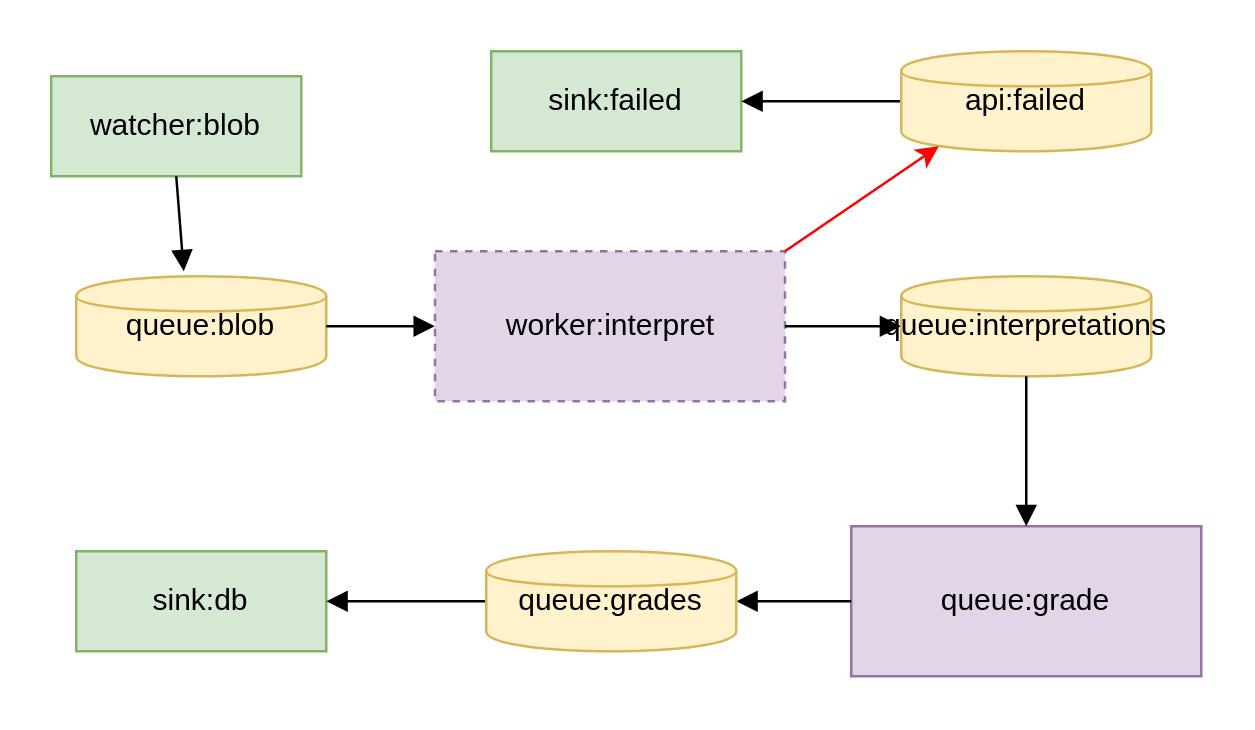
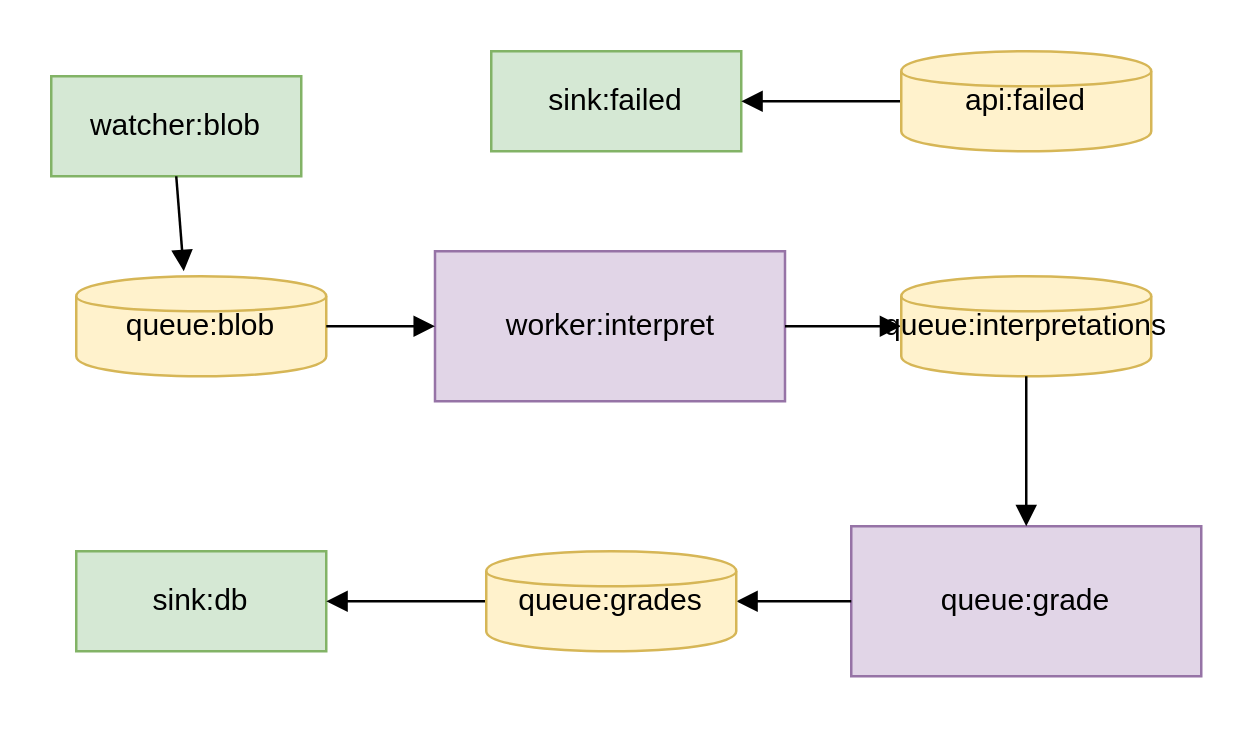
edge "worker:interpret" -> "api:failed": removed
node "worker:interpret": style dashed -> solid
